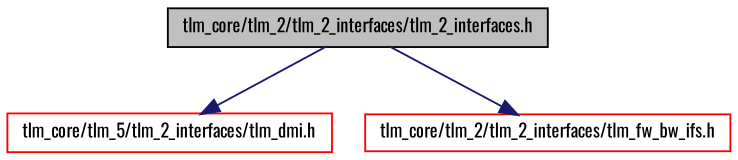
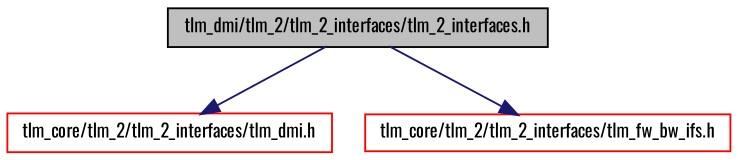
node "tlm_core/tlm_2/tlm_2_interfaces/tlm_2_interfaces.h": label "tlm_core/tlm_2/tlm_2_interfaces/tlm_2_interfaces.h" -> "tlm_dmi/tlm_2/tlm_2_interfaces/tlm_2_interfaces.h"
node "tlm_core/tlm_5/tlm_2_interfaces/tlm_dmi.h": label "tlm_core/tlm_5/tlm_2_interfaces/tlm_dmi.h" -> "tlm_core/tlm_2/tlm_2_interfaces/tlm_dmi.h"
